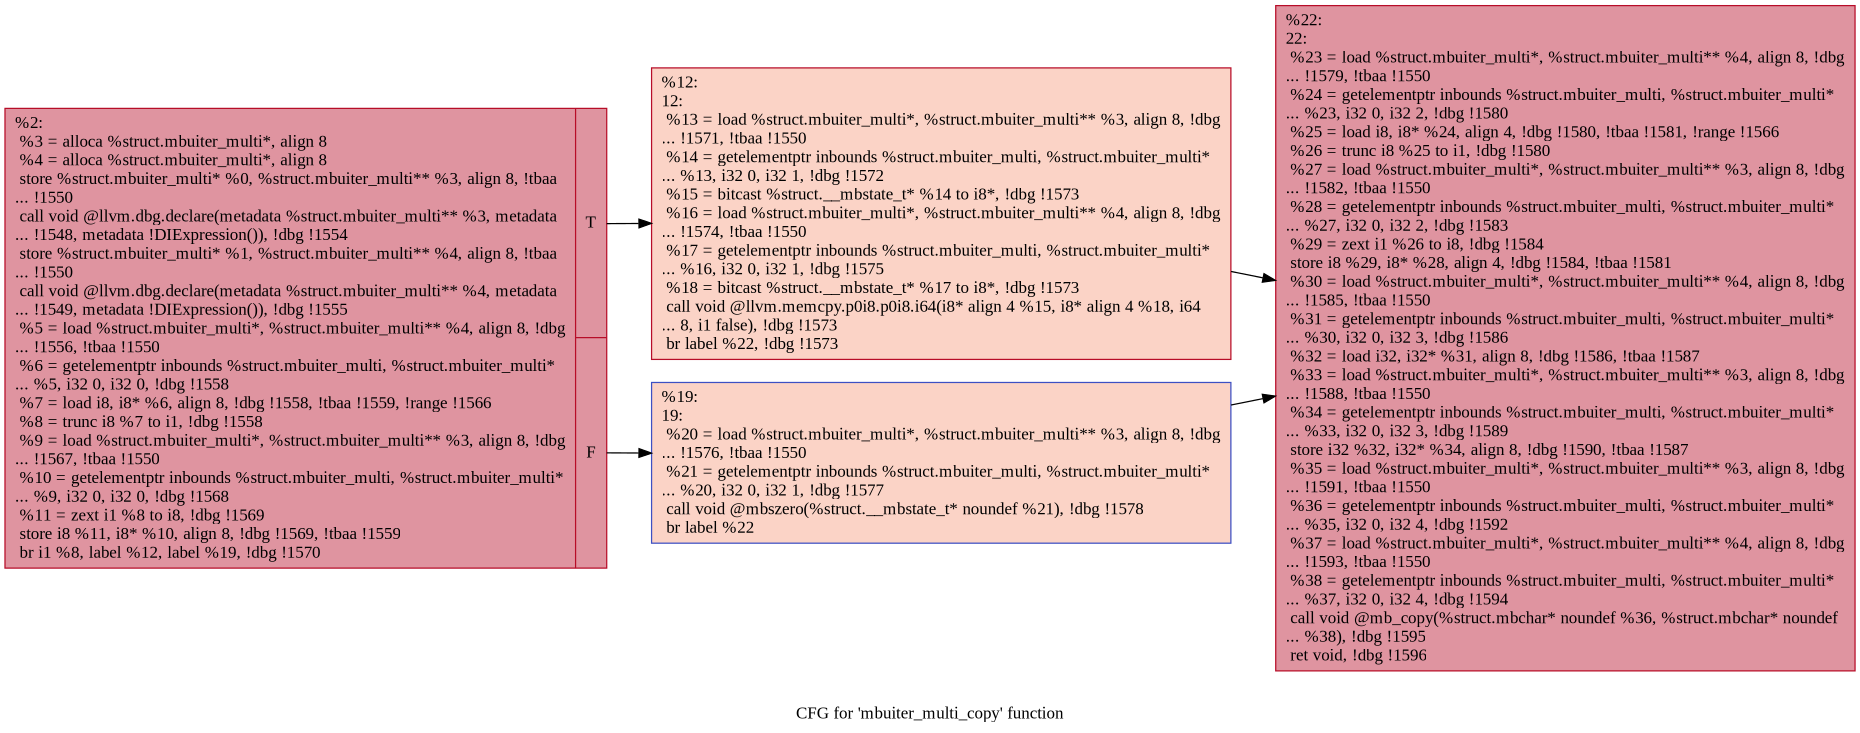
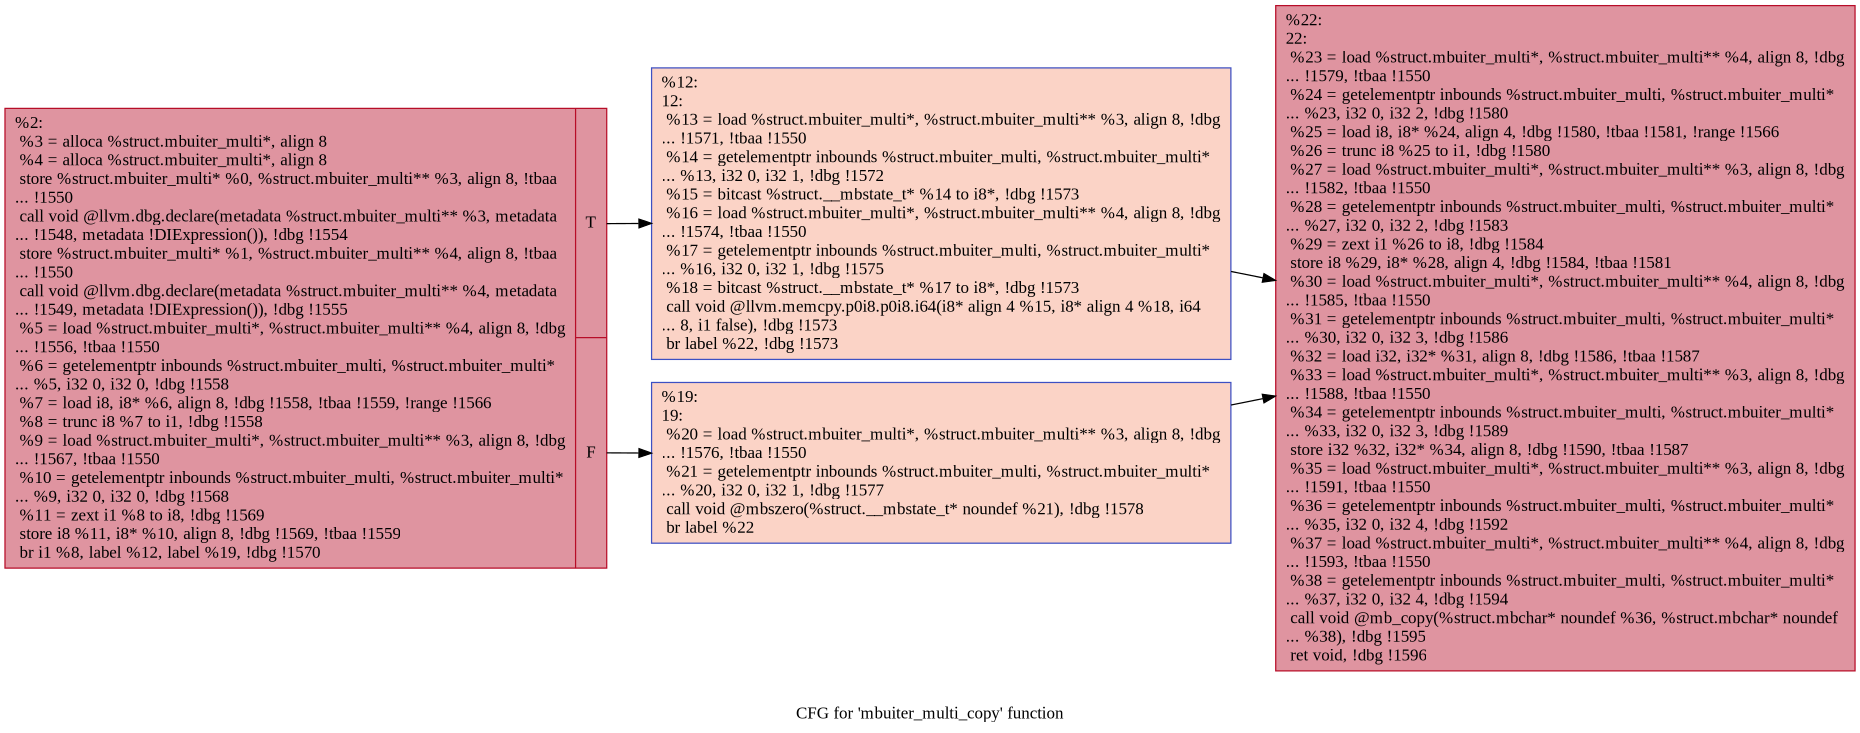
node "%12:": color #b70d28ff -> #3d50c3ff
